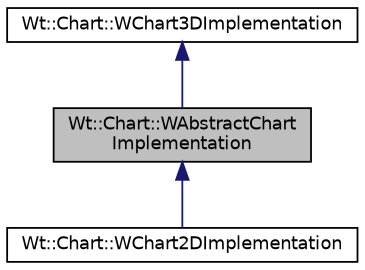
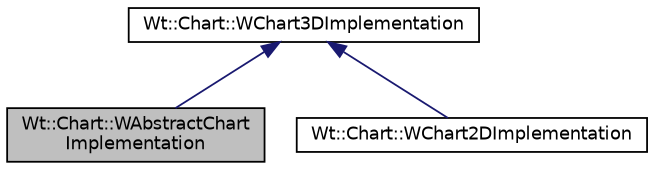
edge "Wt::Chart::WChart2DImplementation" -> "Wt::Chart::WAbstractChart Implementation": now "Wt::Chart::WChart2DImplementation" -> "Wt::Chart::WChart3DImplementation"
